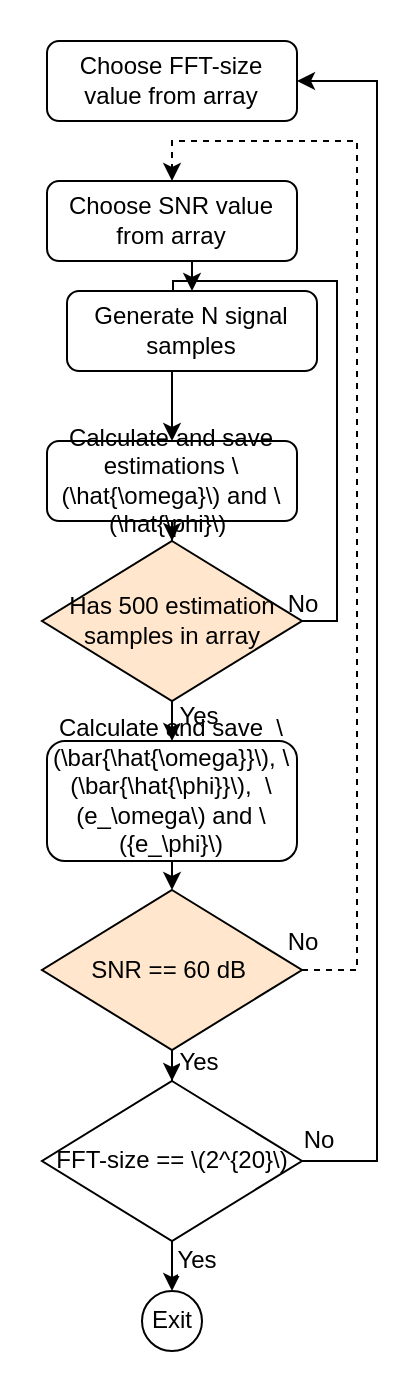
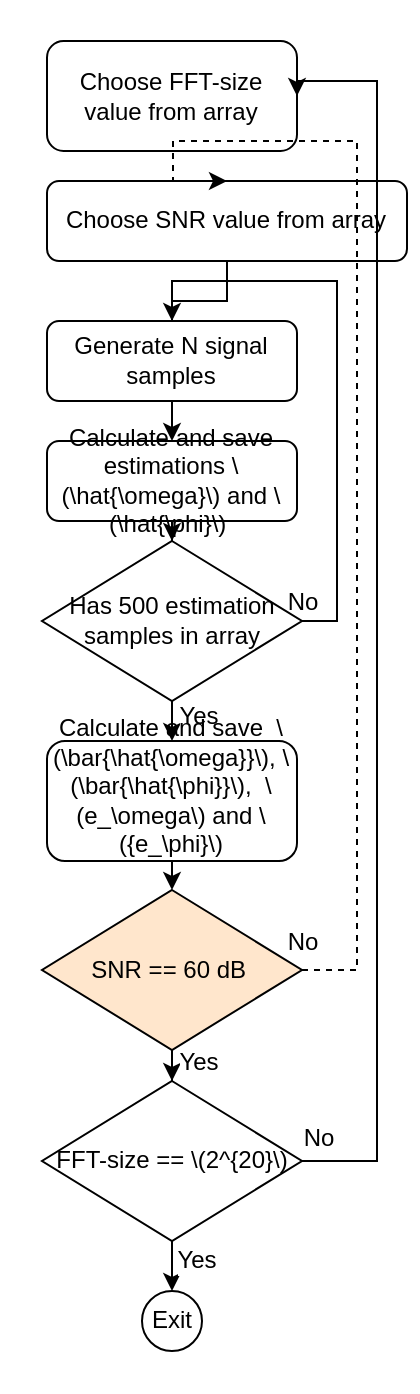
node "Choose FFT-size value from array": size 250x80 -> 250x110
node "Choose SNR value from array": size 250x80 -> 360x80
node "Generate N signal samples": moved (192, 331) -> (172, 361)
node "Has 500 estimation samples in array": fillcolor #ffe6cc -> #ffffff
